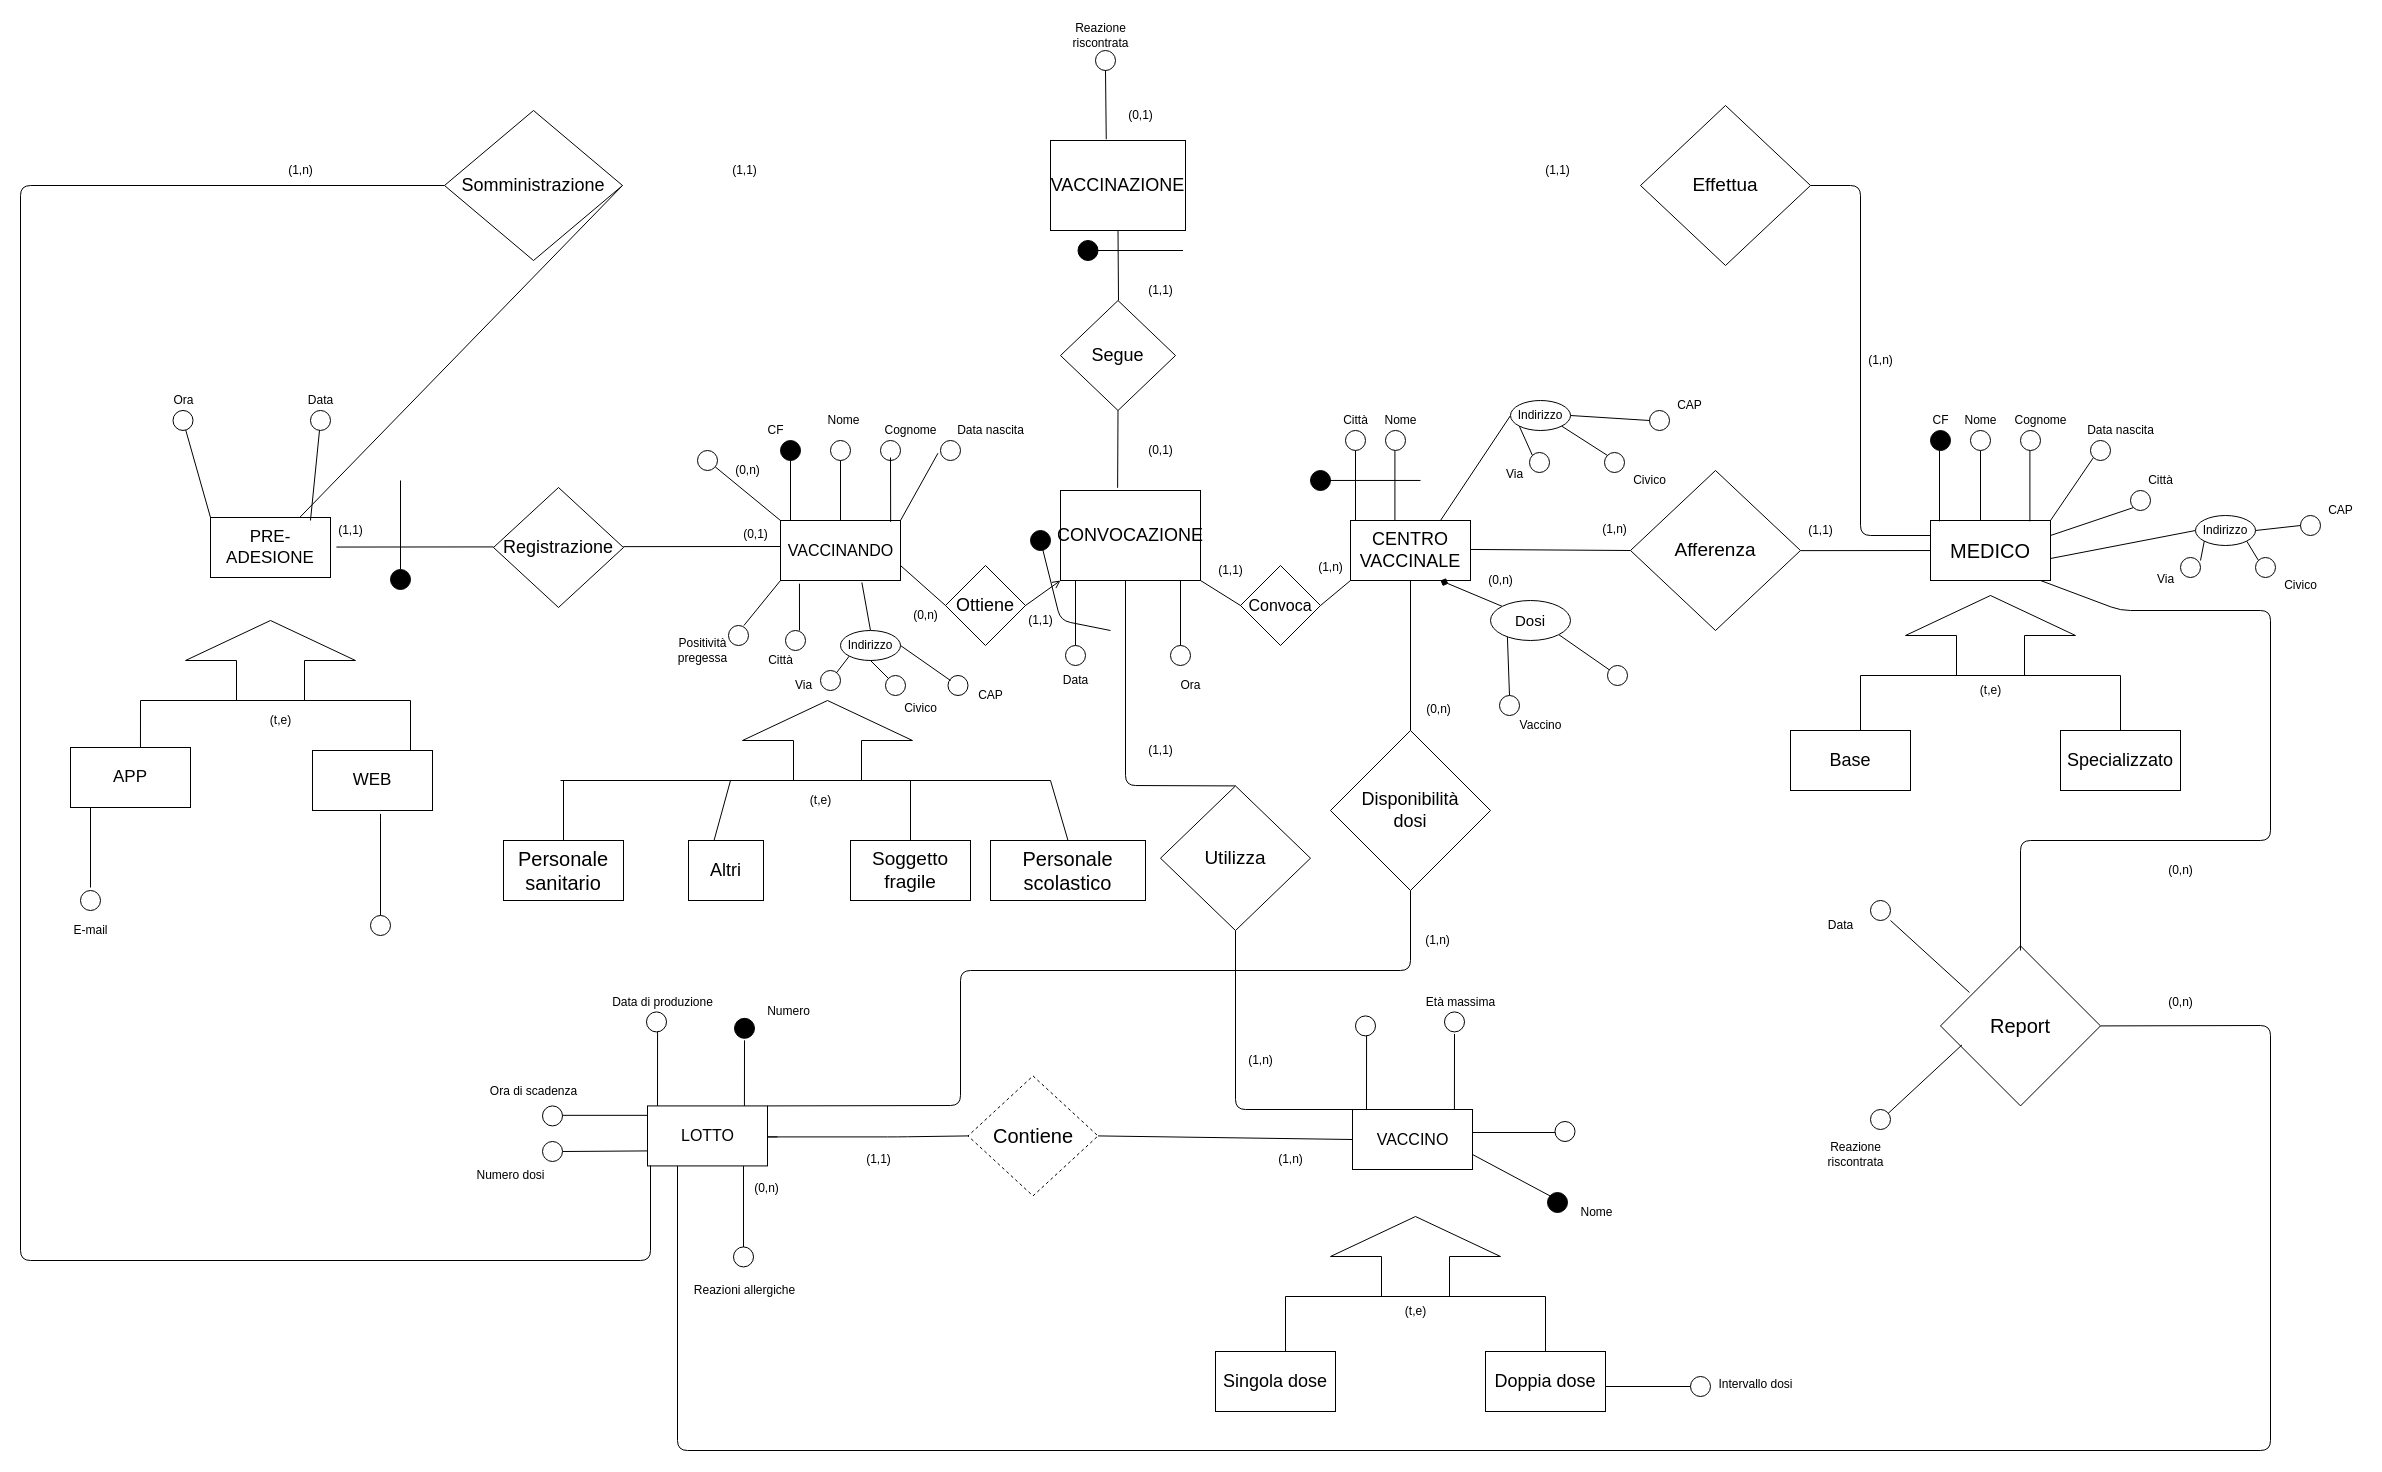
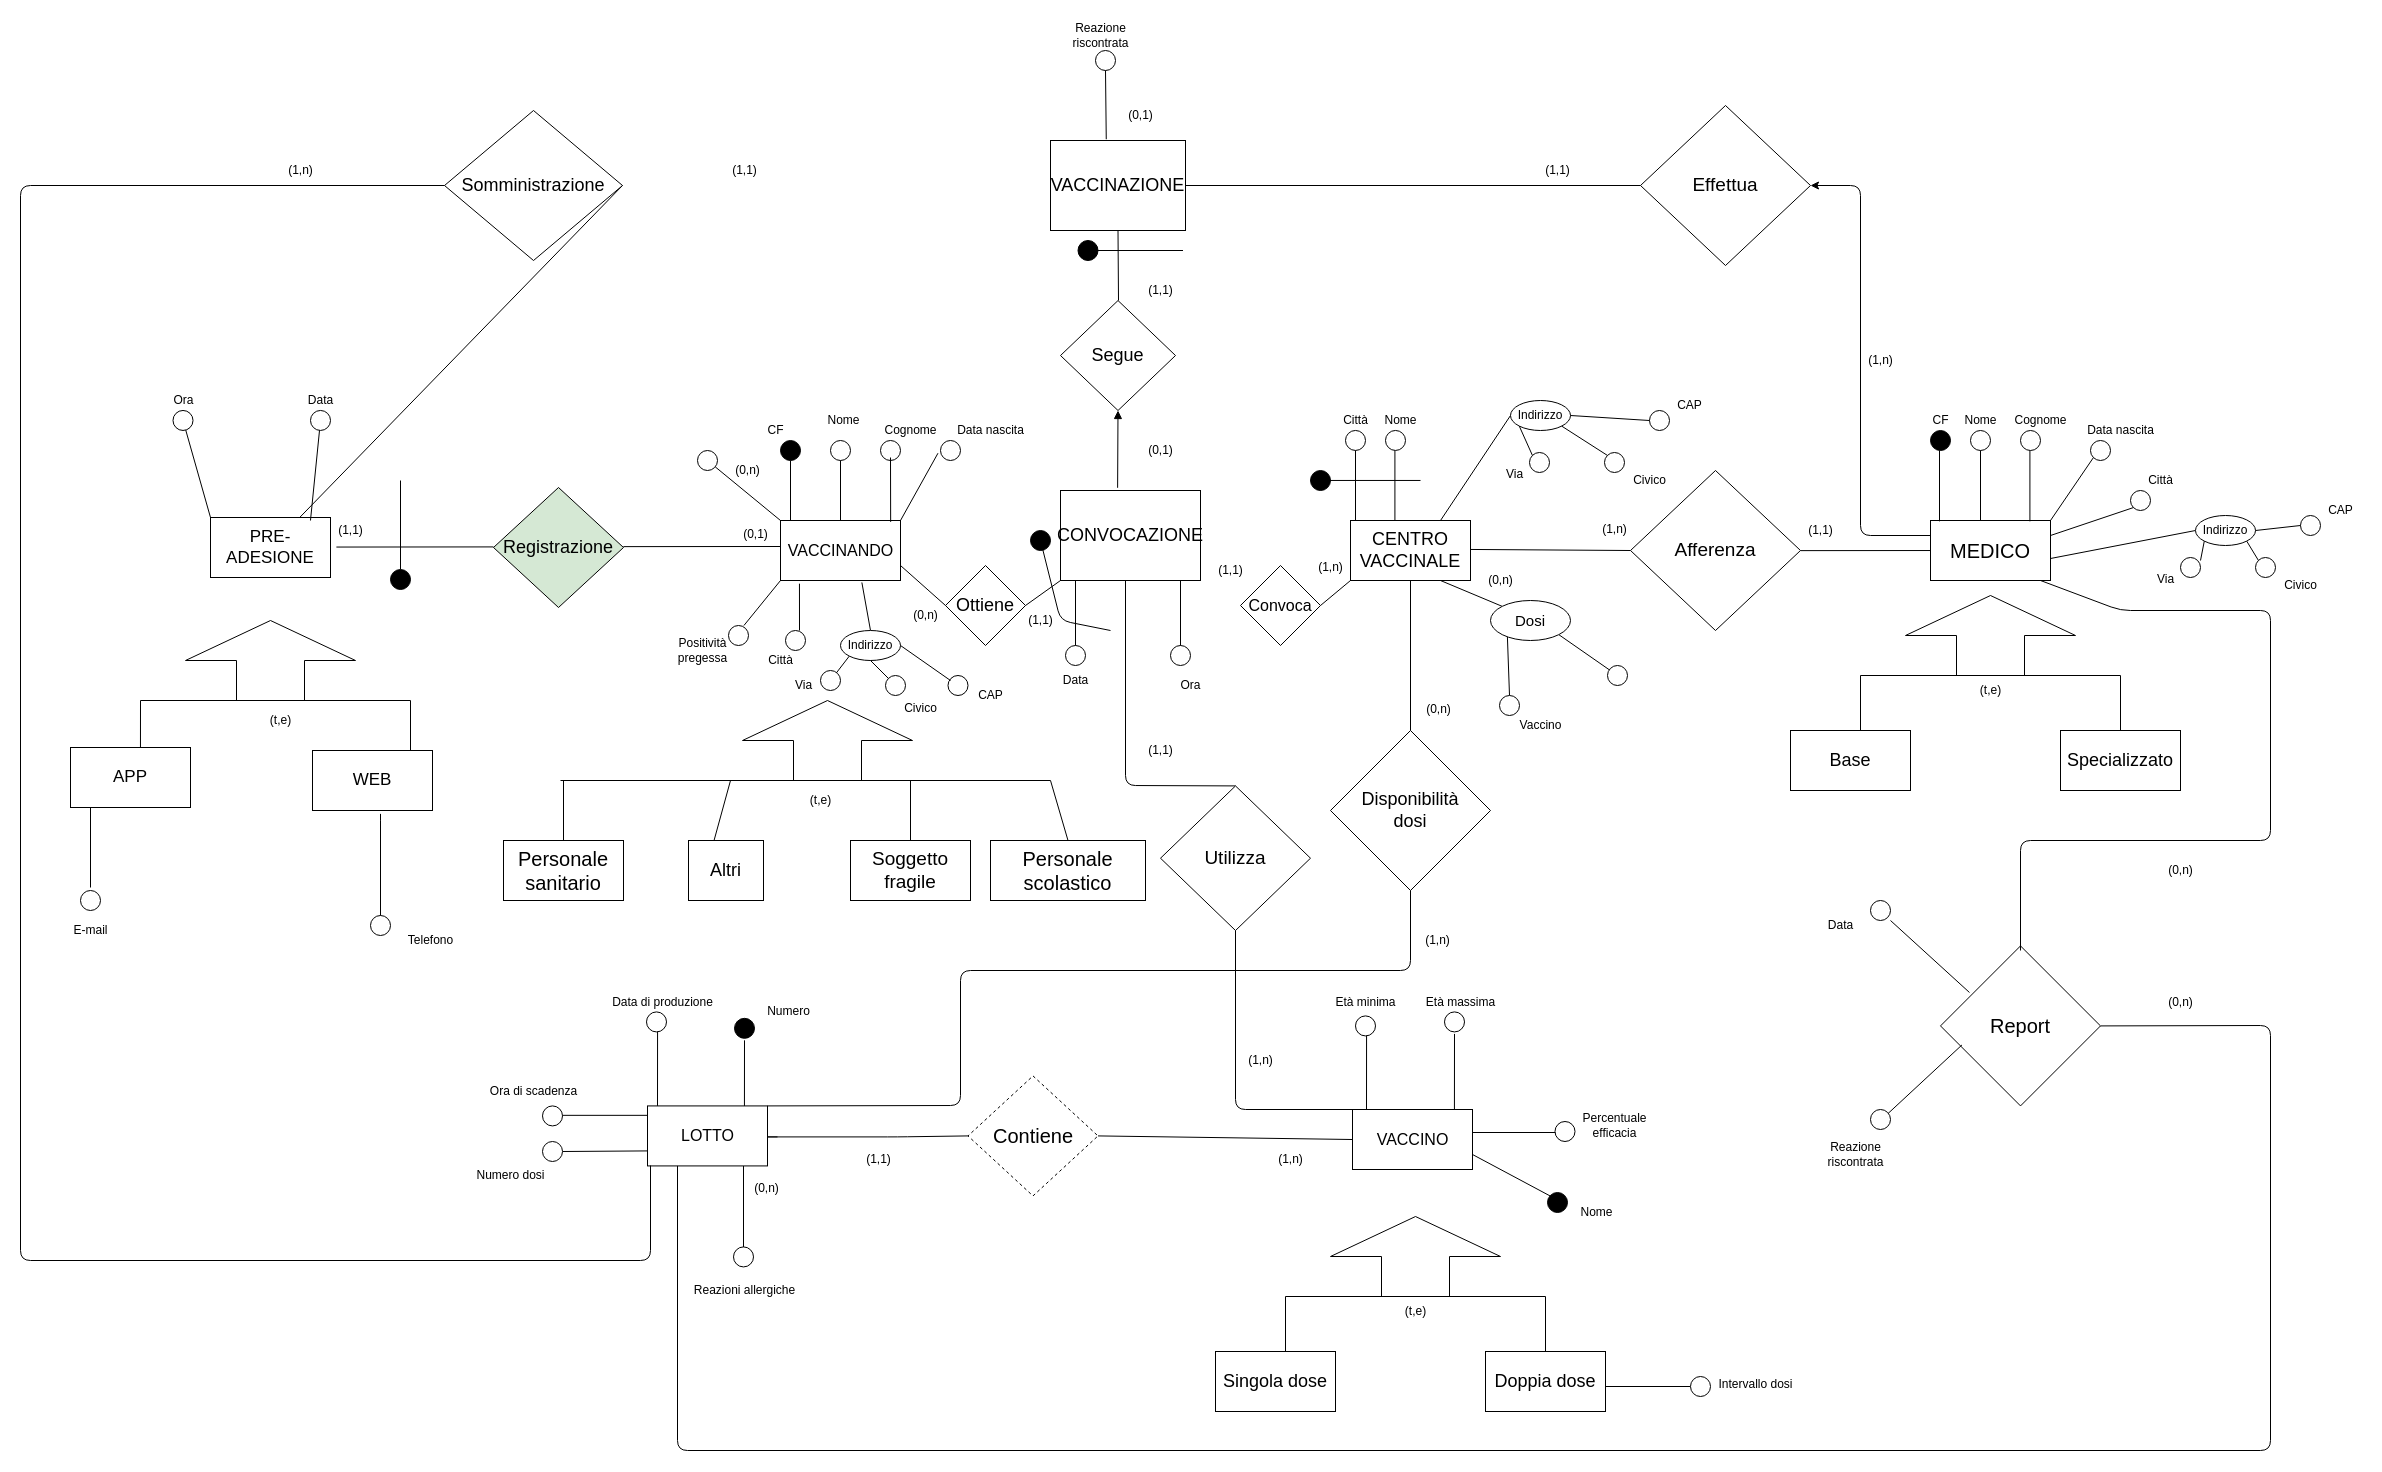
edge "VACCINAZIONE" -- "Effettua": added
edge "Effettua" -- "MEDICO": arrowhead none -> classic
edge "Segue" -- "CONVOCAZIONE": arrowhead none -> block
node "Registrazione": fillcolor #ffffff -> #d5e8d4
edge "Ottiene" -> "CONVOCAZIONE": arrowhead open -> none
edge "Dosi" -> "CENTRO VACCINALE": arrowhead diamond -> none
edge "CONVOCAZIONE" -- "Convoca": removed
node "Telefono": added
node "Età minima": added
node "Percentuale efficacia": added
